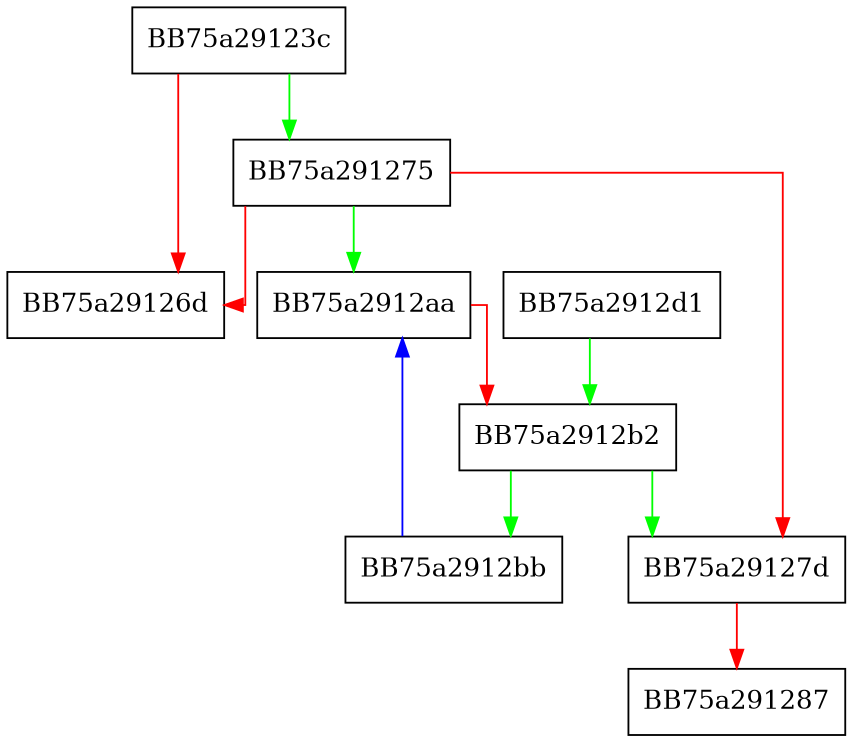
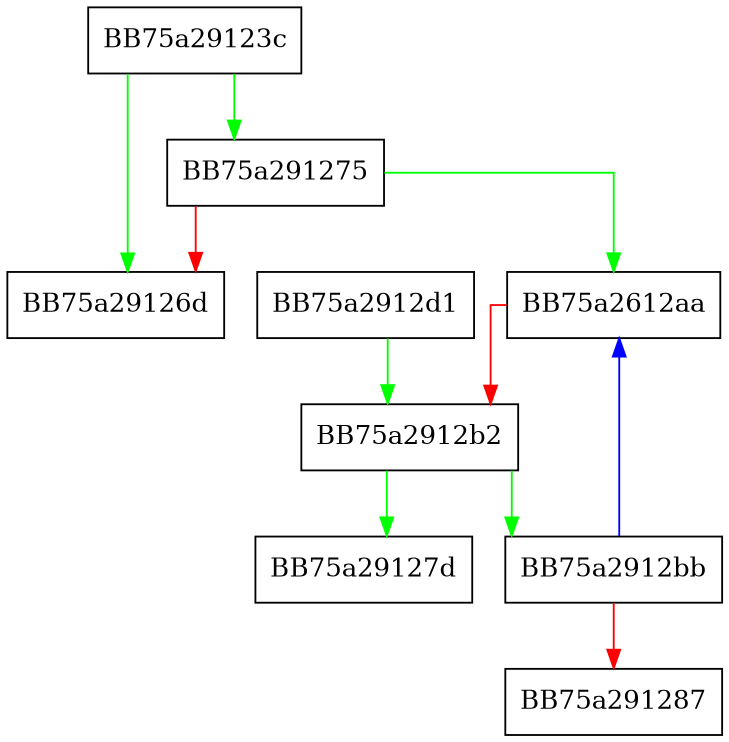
edge "BB75a29123c" -> "BB75a29126d": color red -> green
edge "BB75a291275" -> "BB75a29127d": removed
node "BB75a2912aa": label "BB75a2912aa" -> "BB75a2612aa"
edge "BB75a29127d" -> "BB75a291287": now "BB75a2912bb" -> "BB75a291287"
